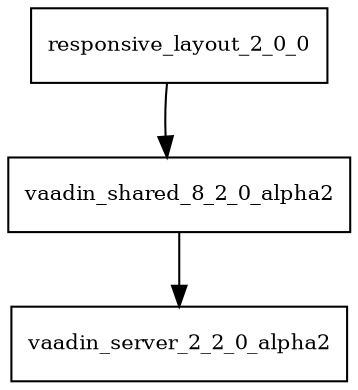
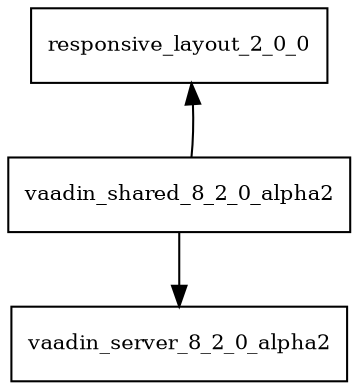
edge "responsive_layout_2_0_0" -> "vaadin_shared_8_2_0_alpha2": reversed
node "vaadin_server_2_2_0_alpha2": label "vaadin_server_2_2_0_alpha2" -> "vaadin_server_8_2_0_alpha2"
